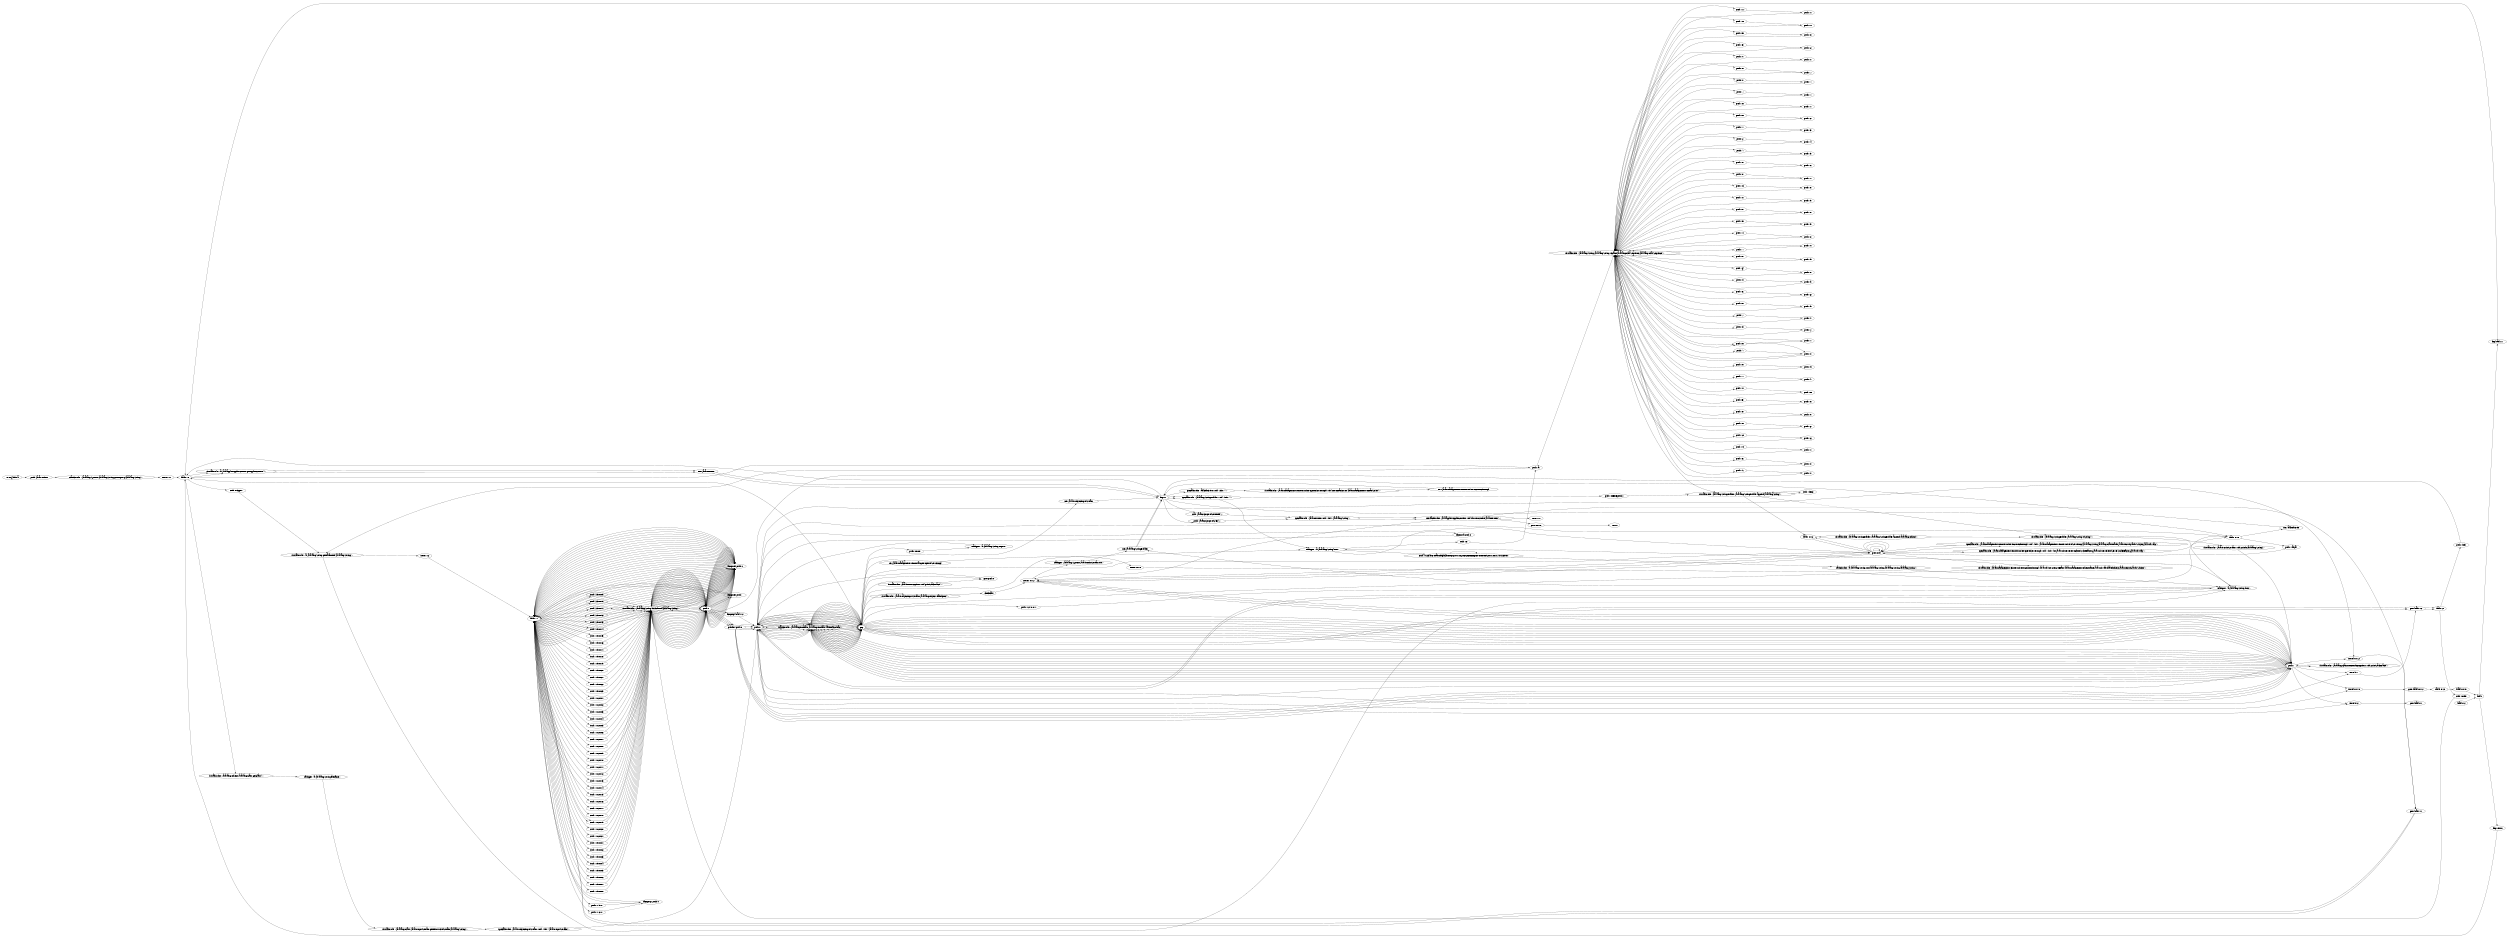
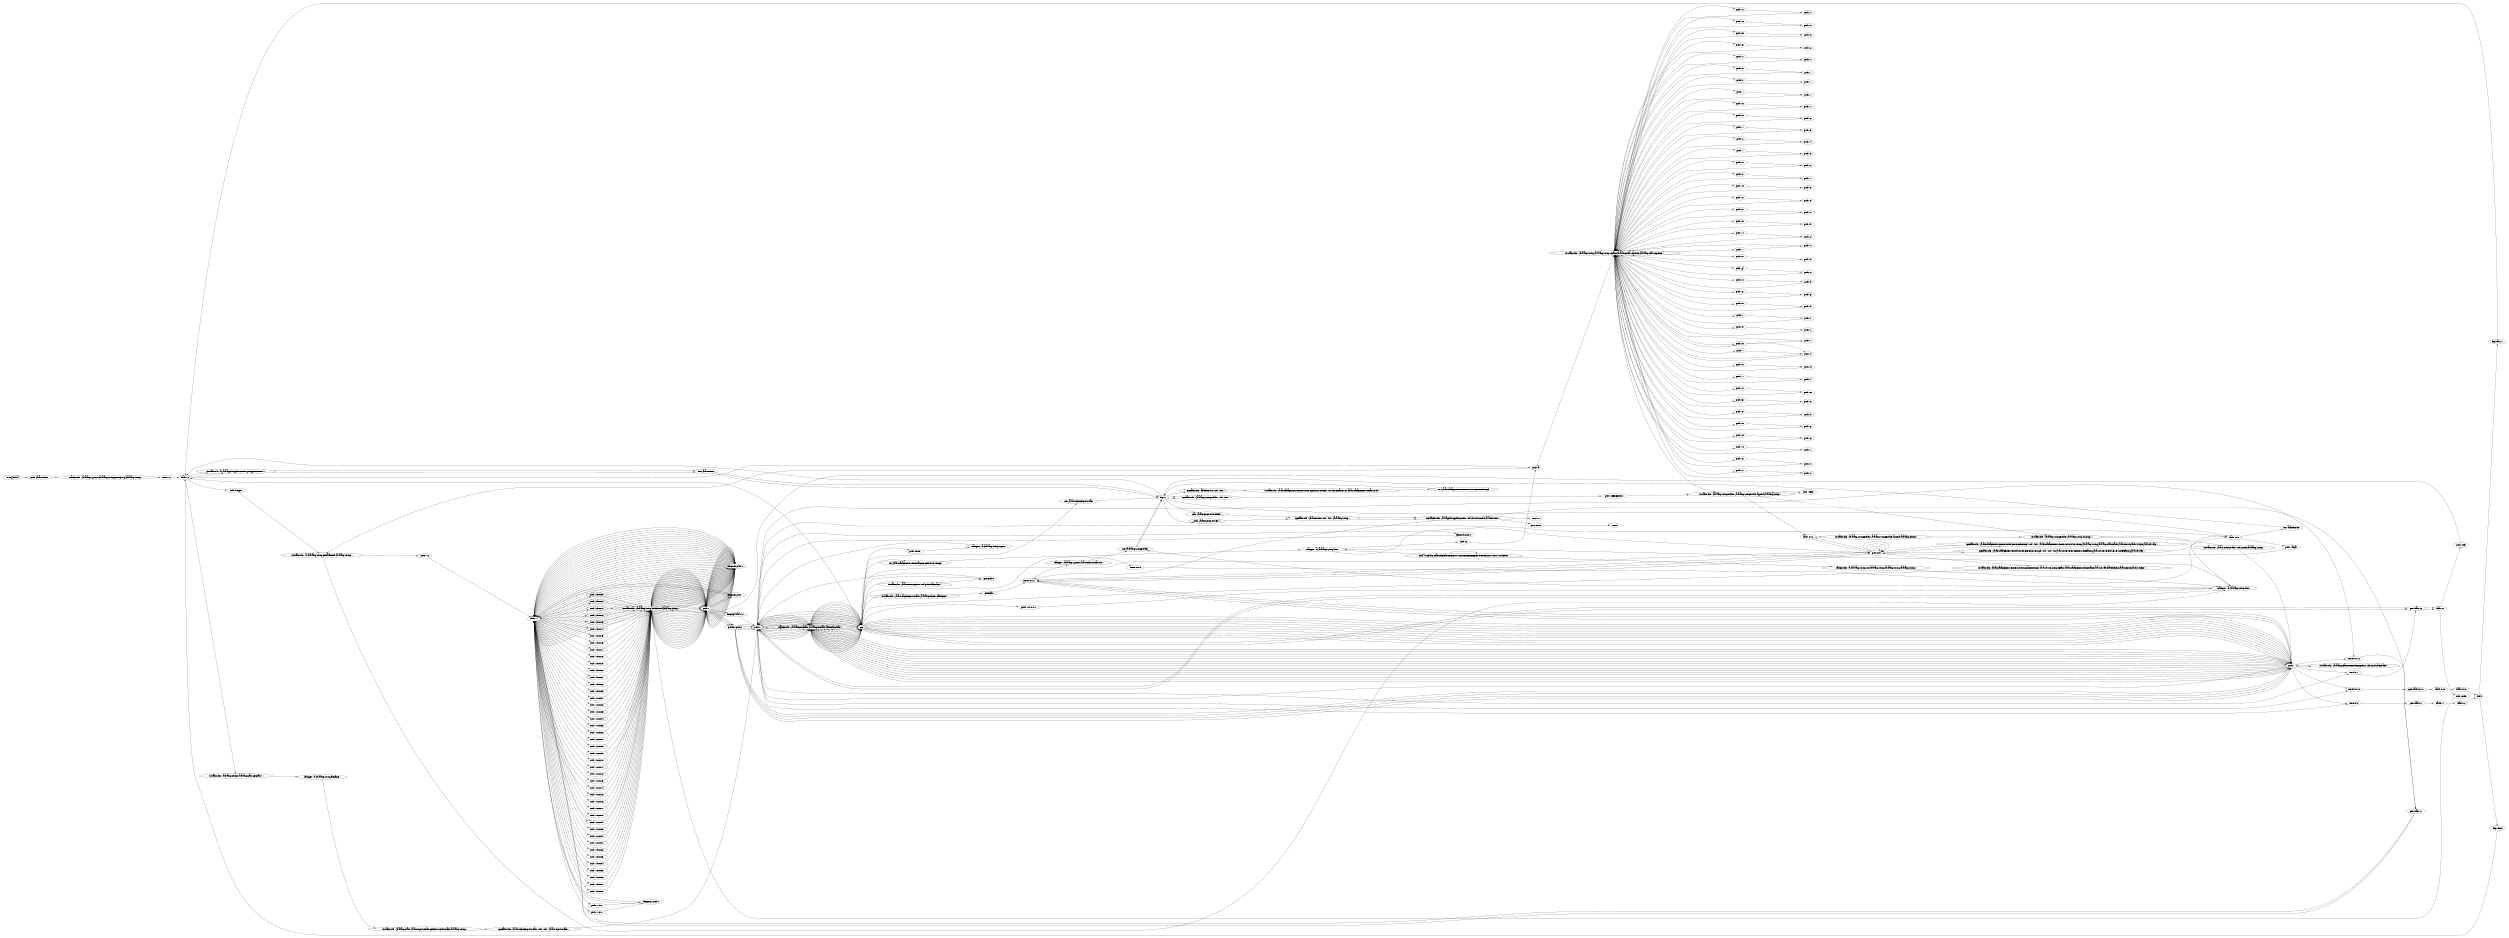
edge "specialinvoke <java.lang.StringBuilder: void <init>()>" -> "staticget <a: java.lang.String host>": removed
node "load.b r1": added
